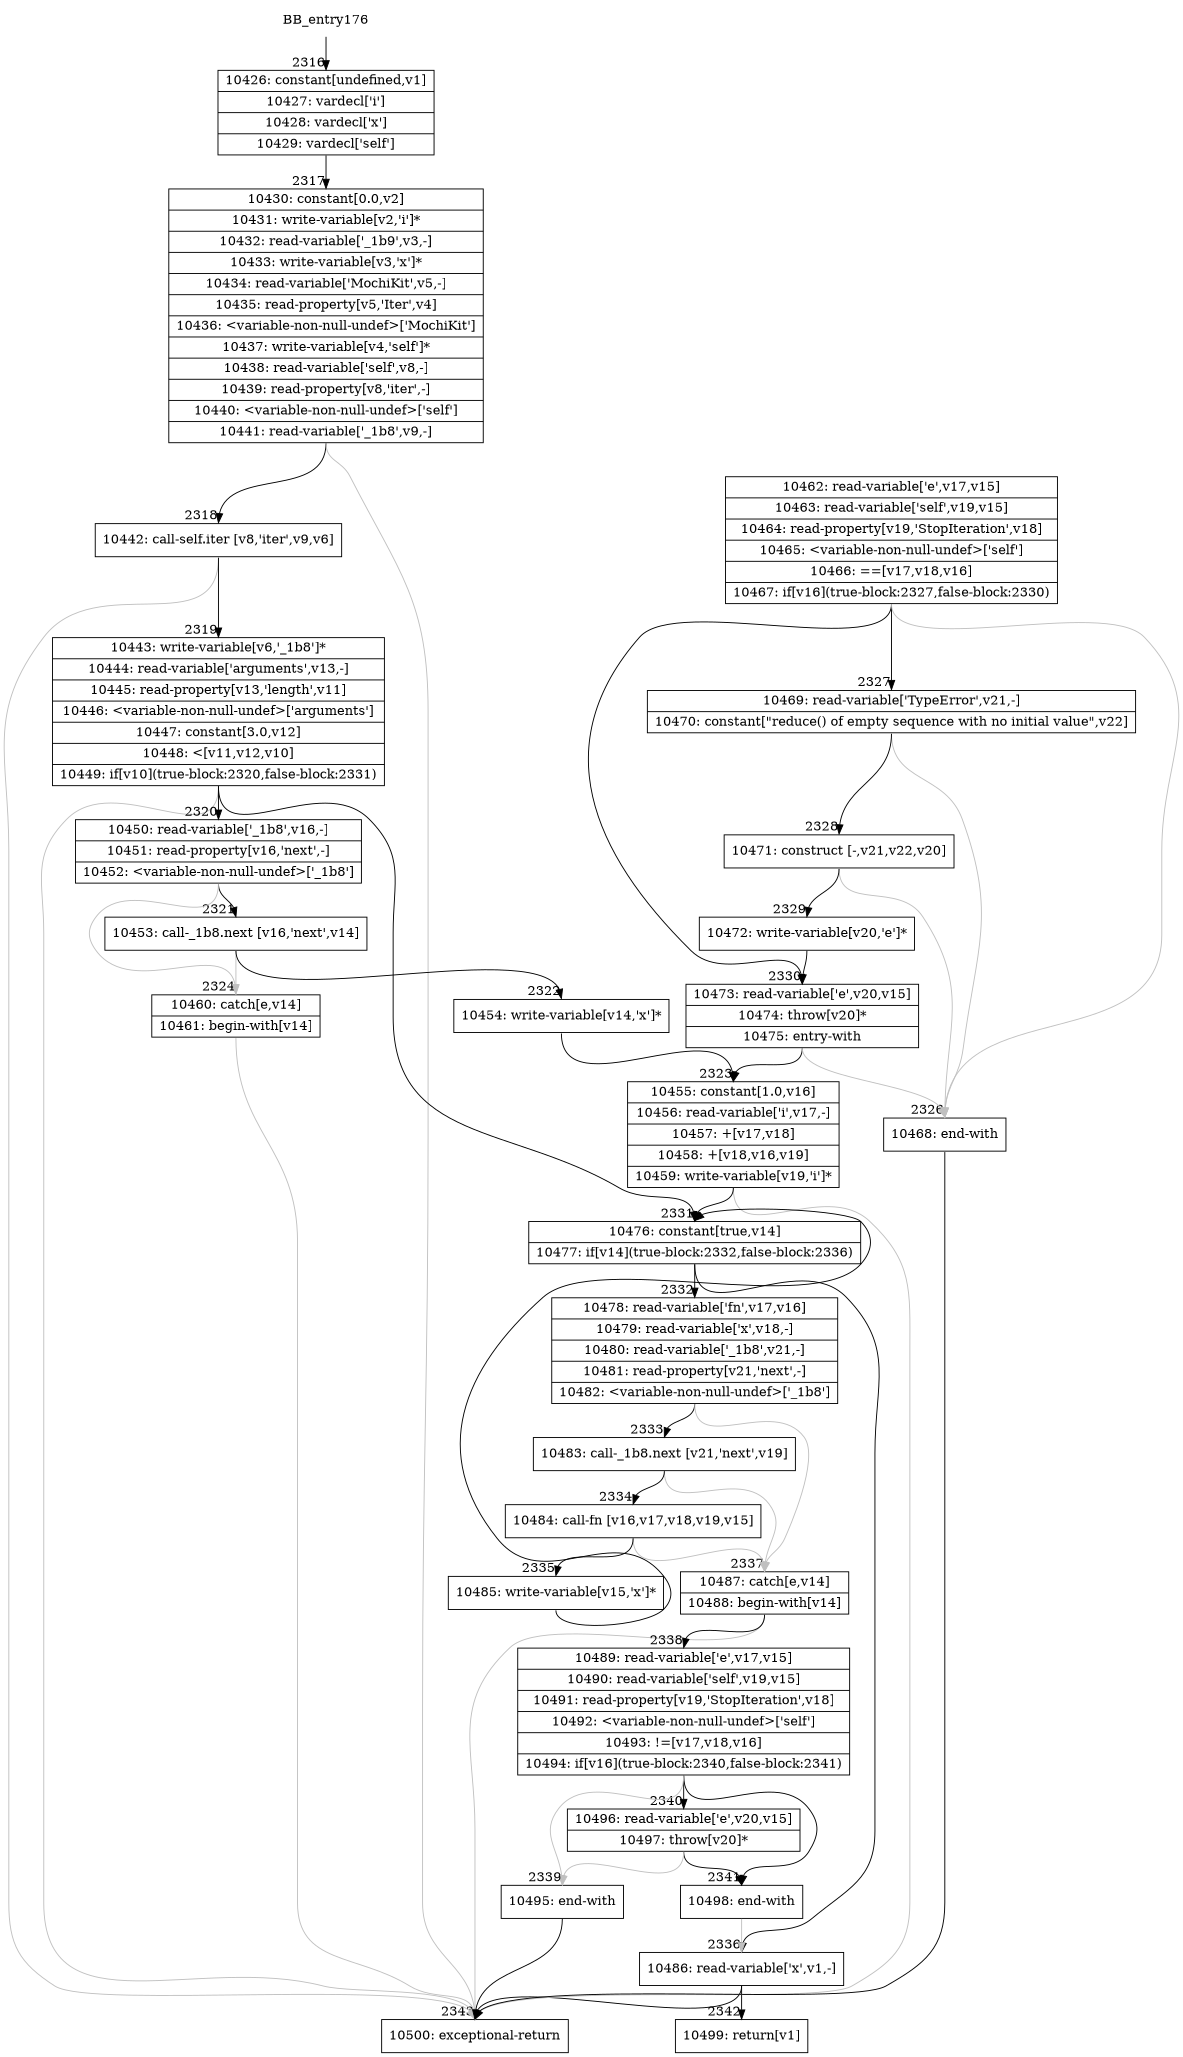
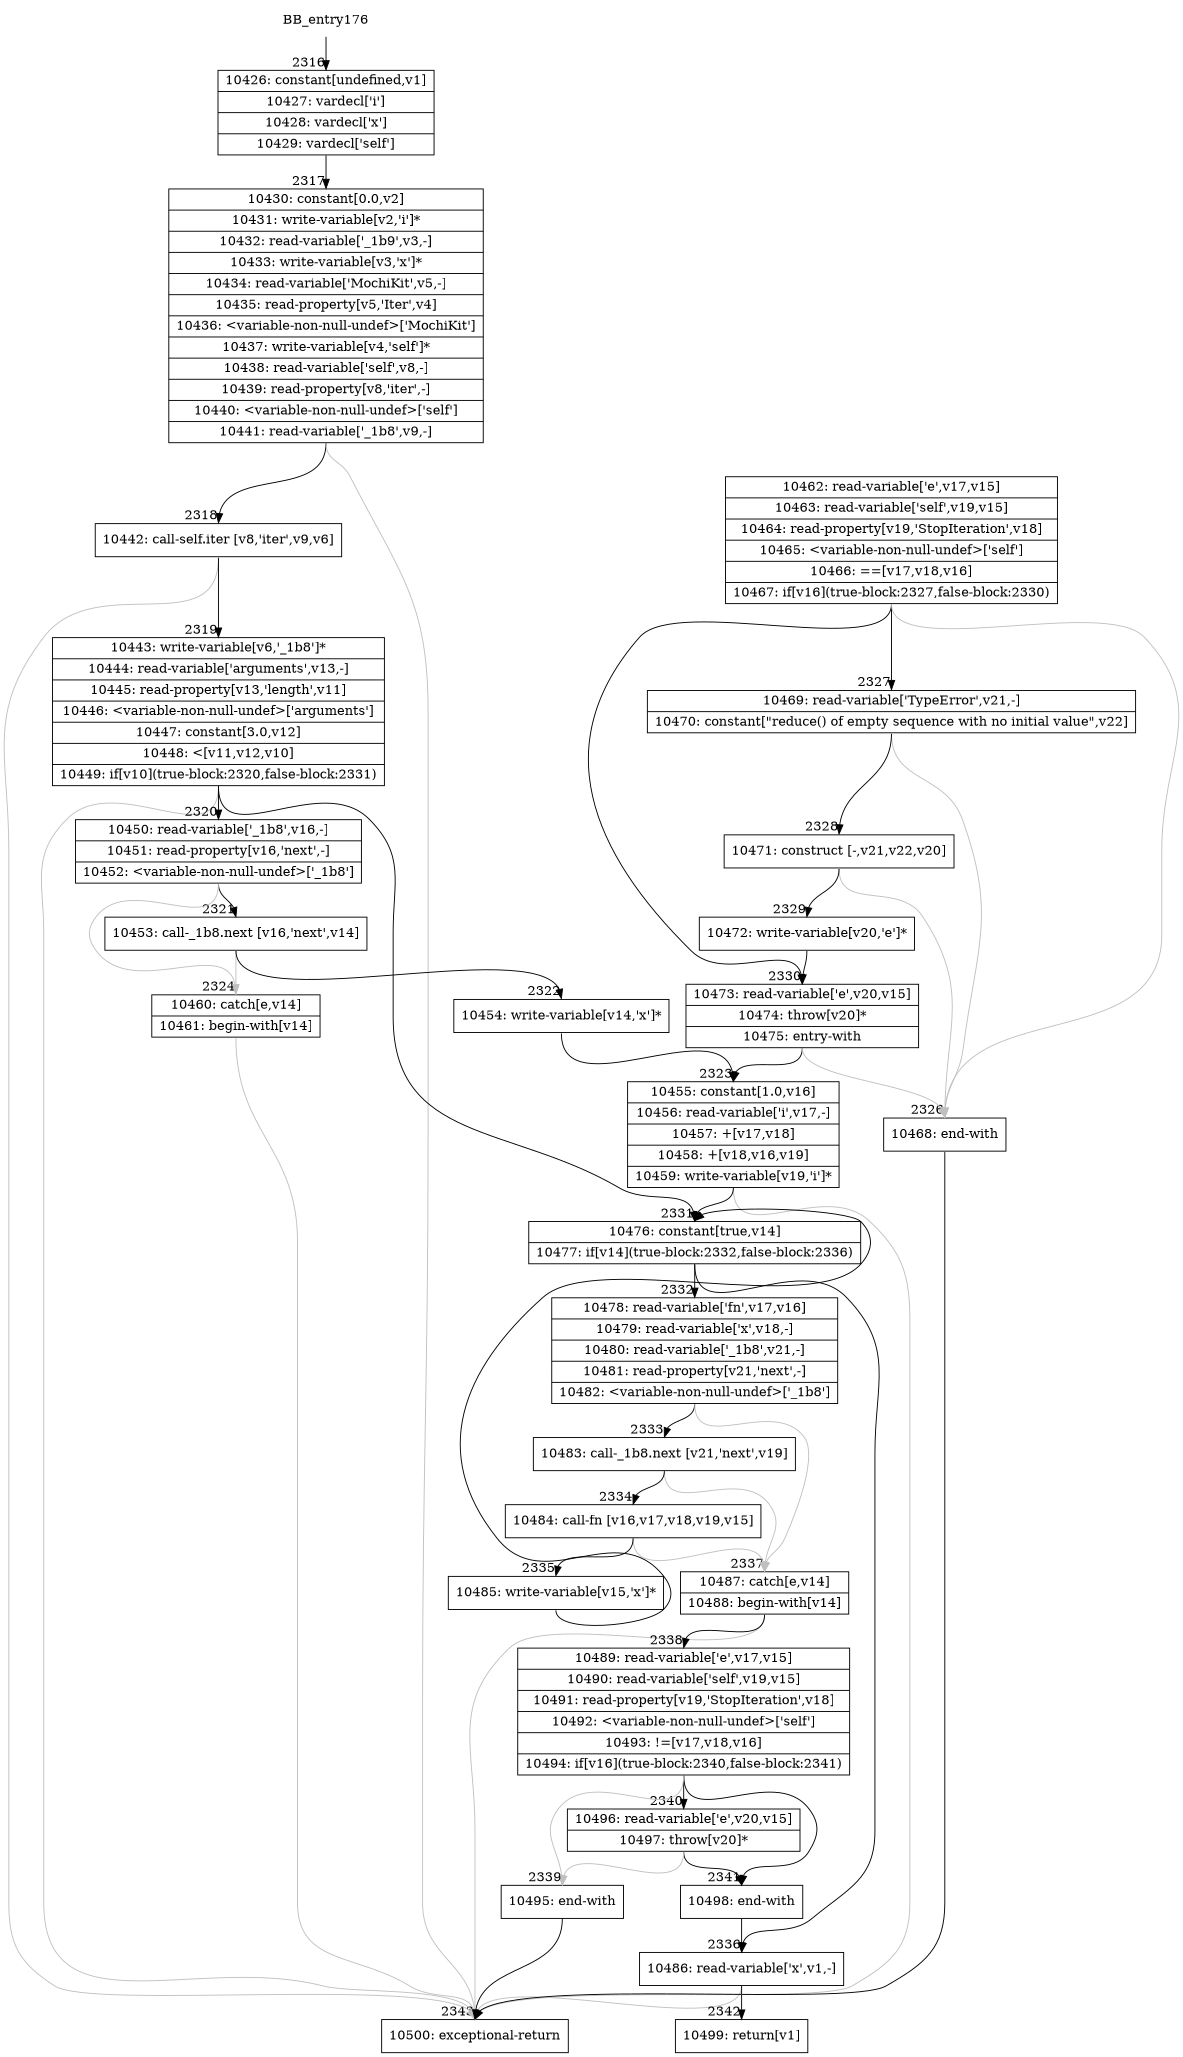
edge "10498: end-with" -> "10486: read-variable['x',v1,-]": color gray -> black
edge "10486: read-variable['x',v1,-]" -> "10500: exceptional-return": color black -> gray
